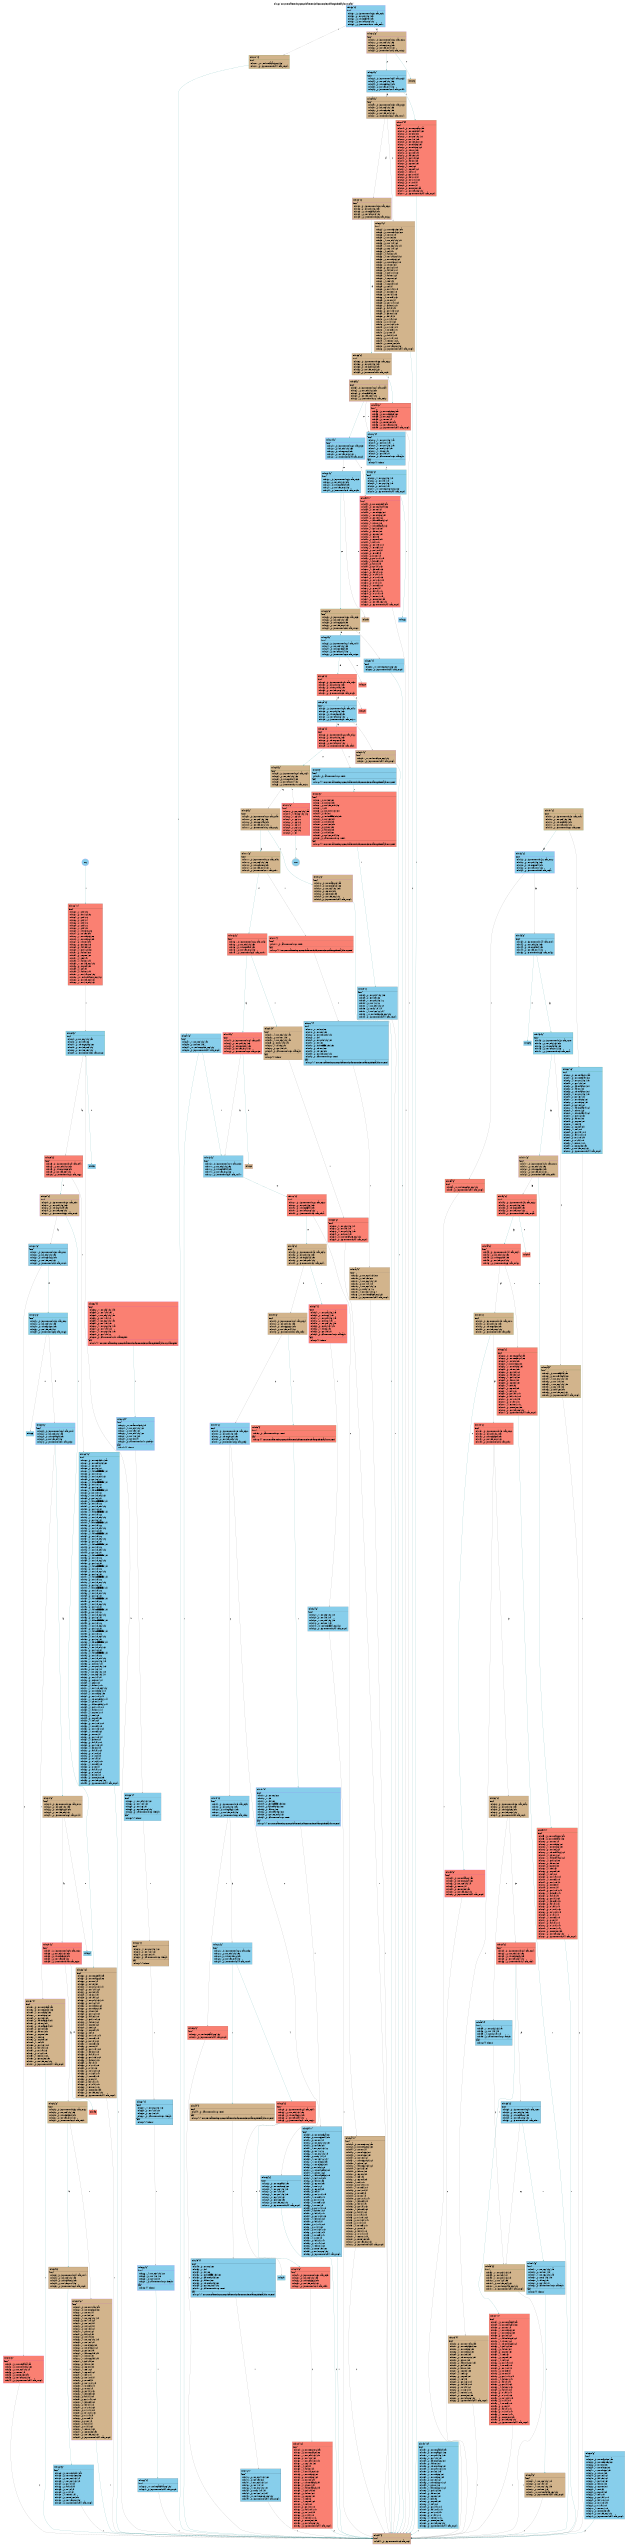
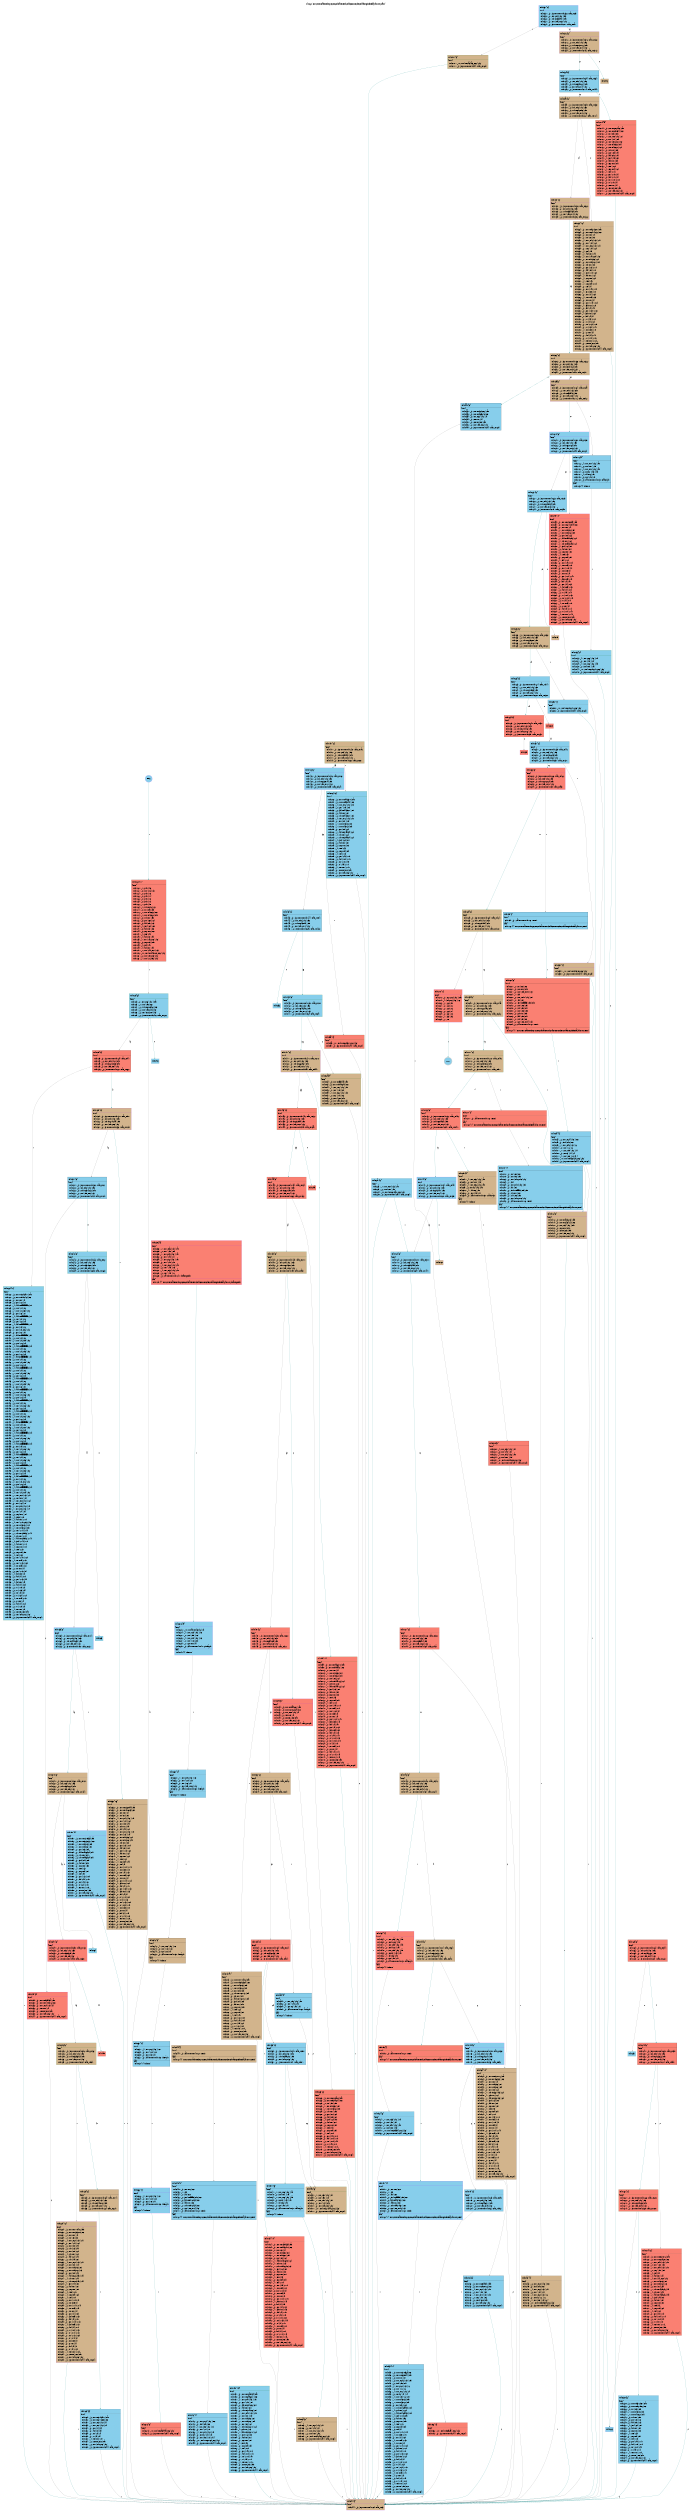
node "0x401aa0 [30]": fillcolor salmon -> skyblue
edge "0x40168b [28]" -> "0x4016a7 [28]": now "0x40282e" -> "0x4016a7 [28]"
node "0x40174f [28]": fillcolor salmon -> skyblue
node "0x401813 [28]": removed
node "0x401eb1 [91]": fillcolor tan -> skyblue
node "0x401867 [28]": added
node "0x402675 [15]": fillcolor skyblue -> salmon
